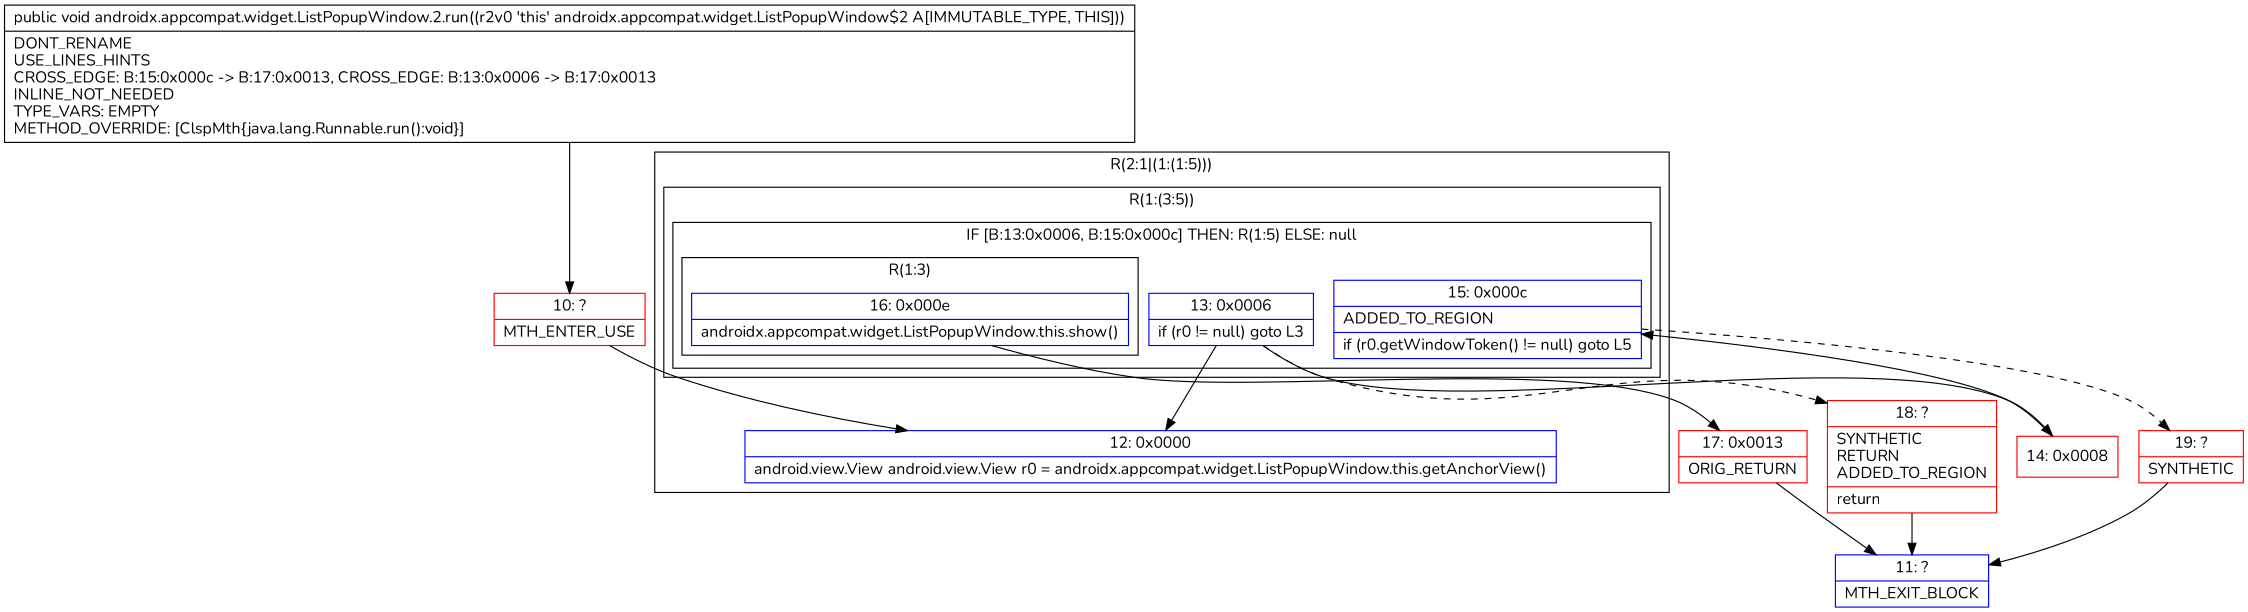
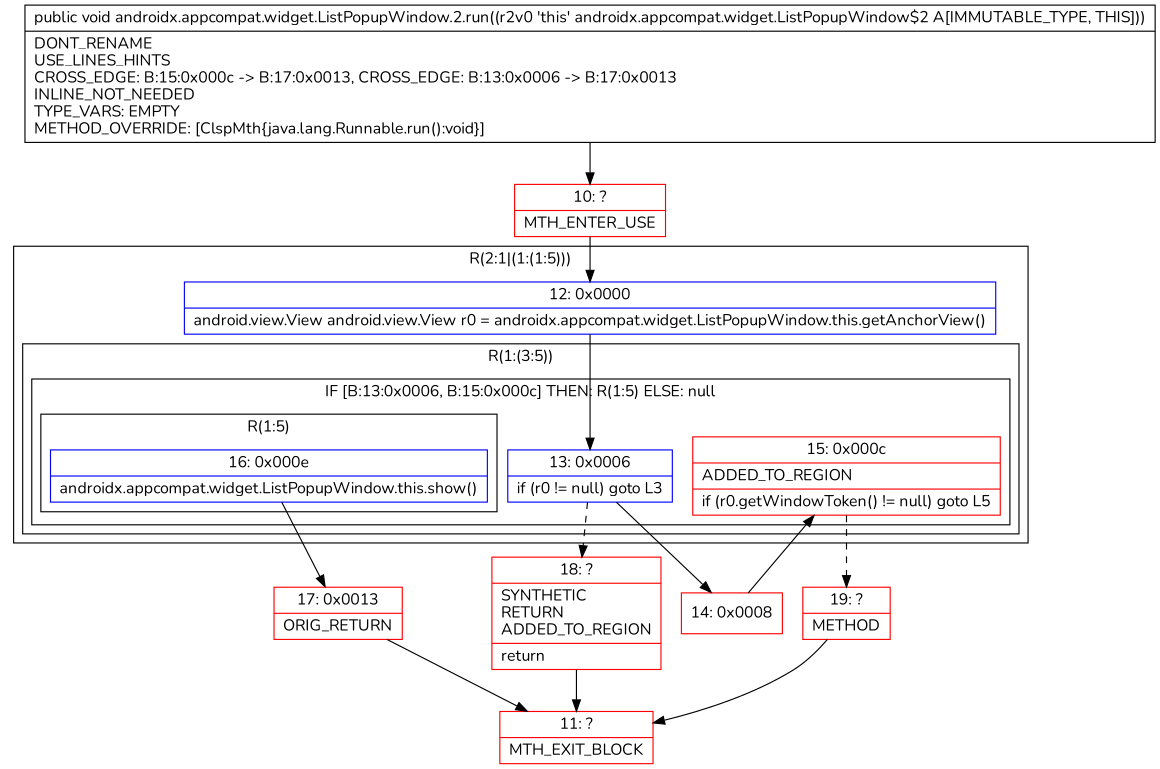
cluster "R(1:3)": label "R(1:3)" -> "R(1:5)"
node "15: 0x000c": color blue -> red
edge "13: 0x0006" -> "12: 0x0000": reversed
node "19: ?": text "SYNTHETIC" -> "METHOD"
node "11: ?": color blue -> red
